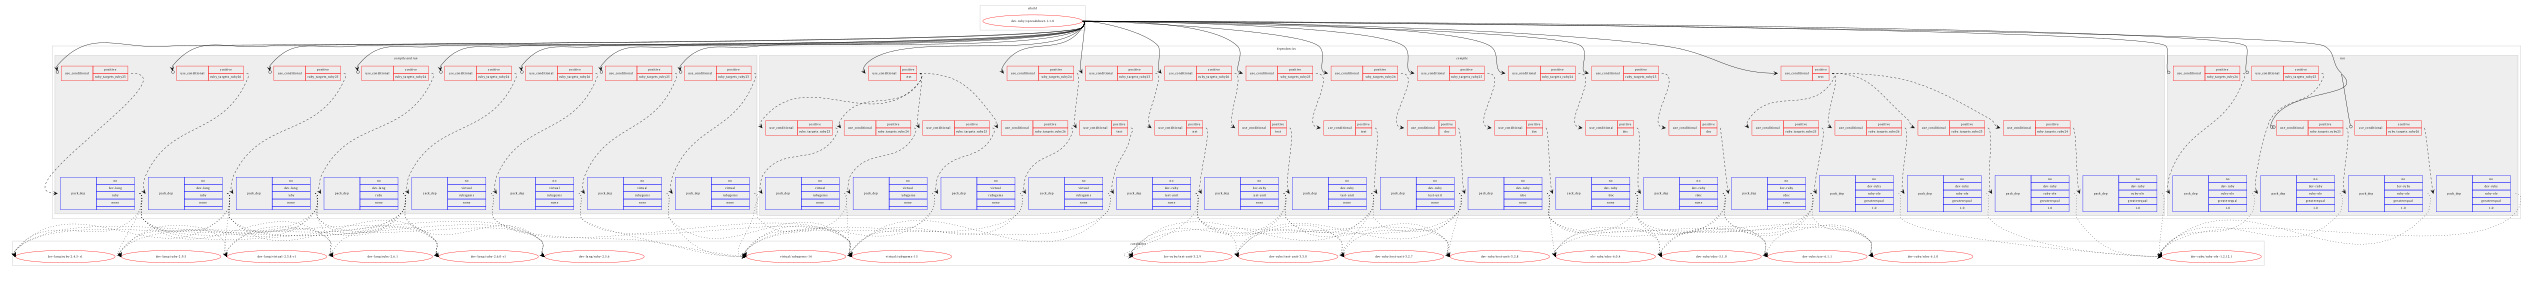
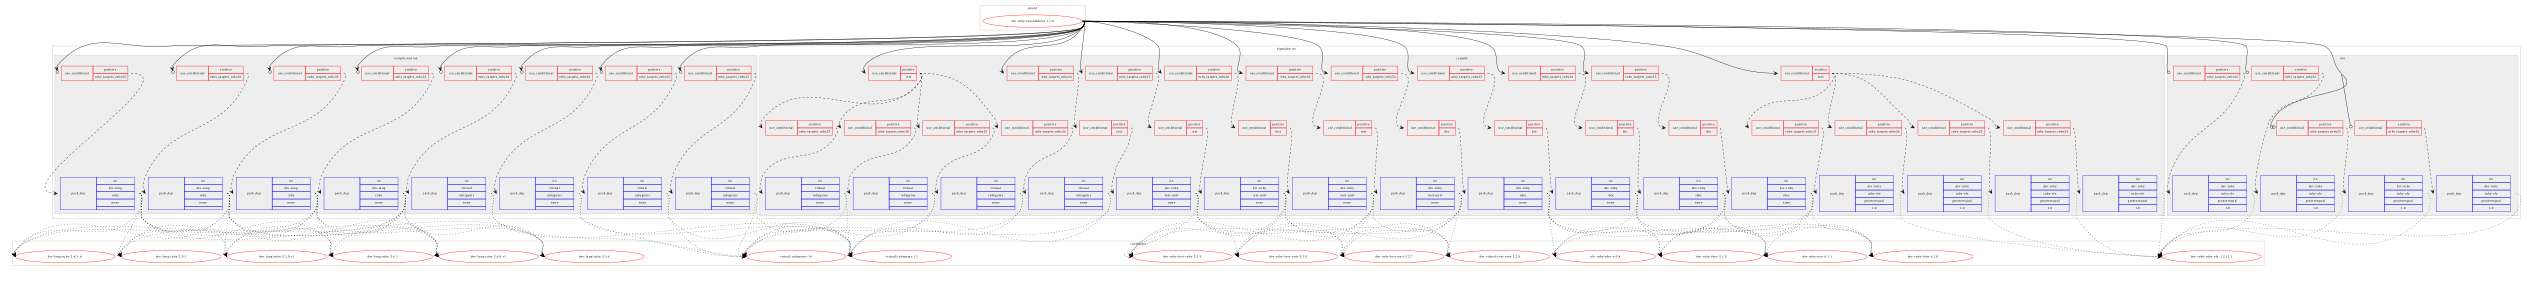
node "dev-lang/virtual-2.3.8-r1": label "dev-lang/virtual-2.3.8-r1" -> "dev-lang/ruby-2.3.8-r1"
node "dev-ruby/test-unit-3.2.9": label "dev-ruby/test-unit-3.2.9" -> "dev-ruby/test-ruby-3.2.9"
node "dev-ruby/test-unit-3.2.8": label "dev-ruby/test-unit-3.2.8" -> "dev-virtual/test-unit-3.2.8"
